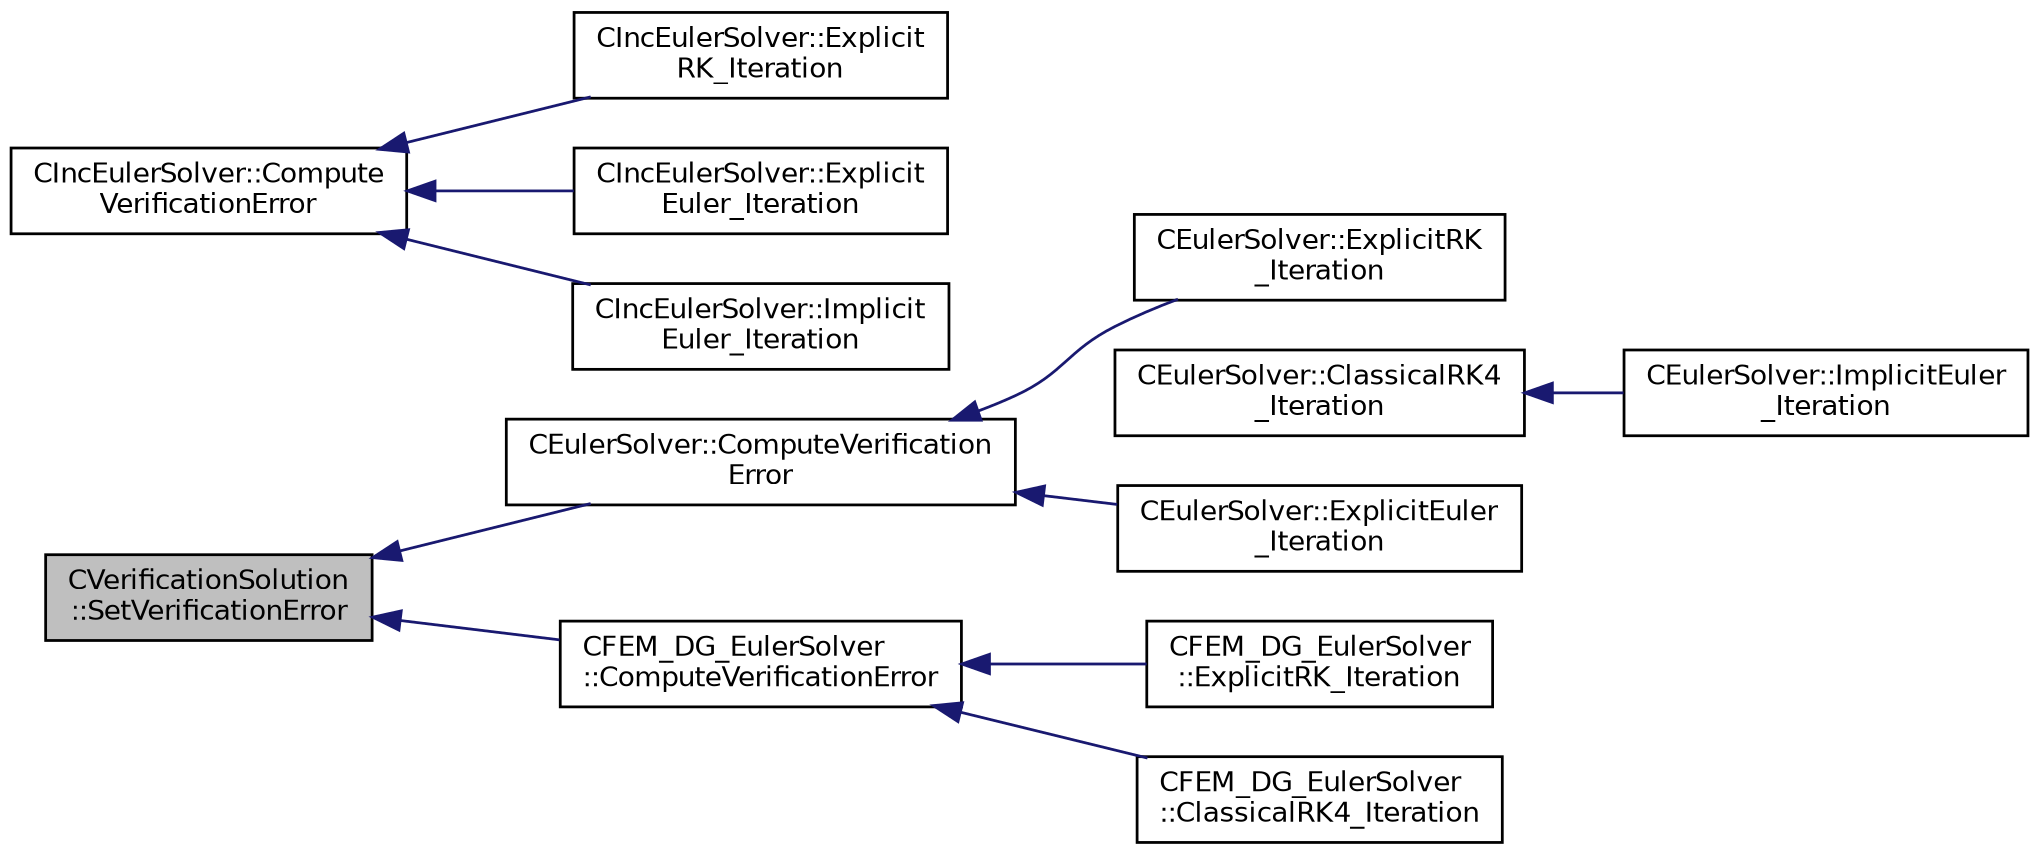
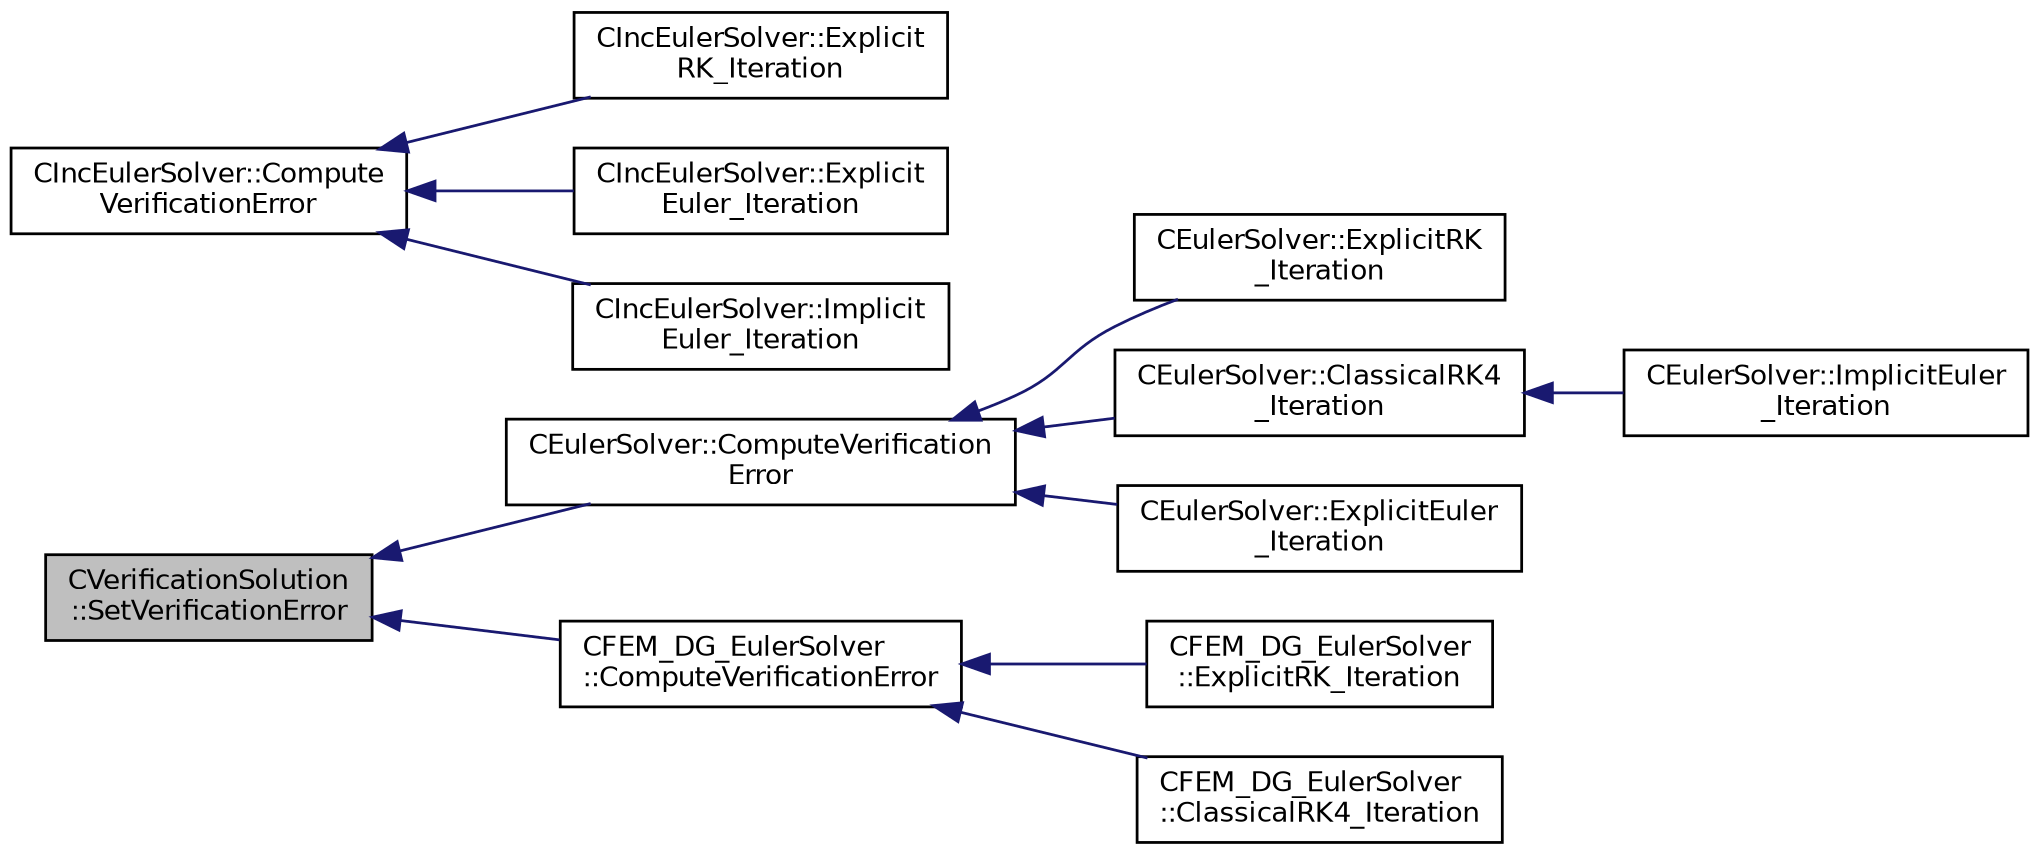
edge "CEulerSolver::ClassicalRK4 _Iteration" -> "CEulerSolver::ComputeVerification Error": added
